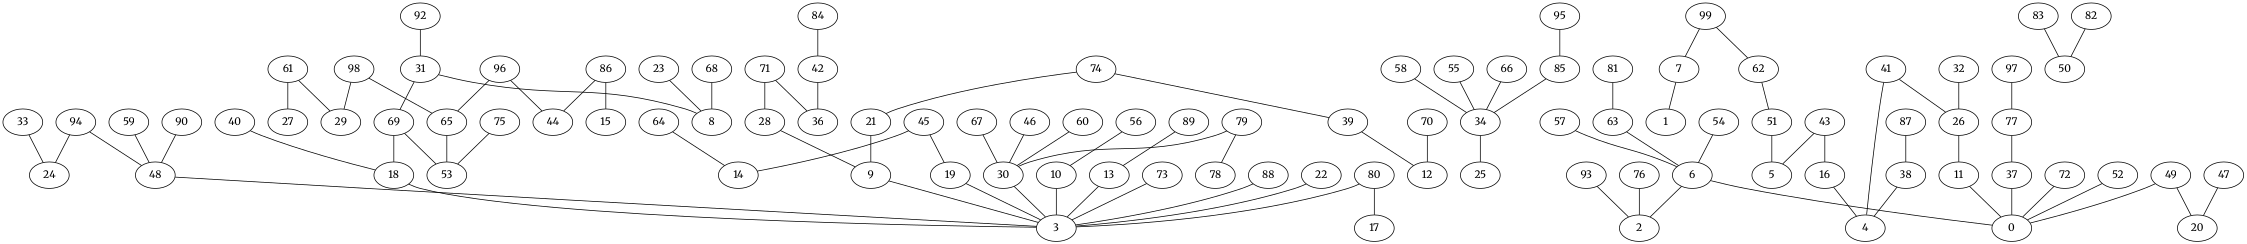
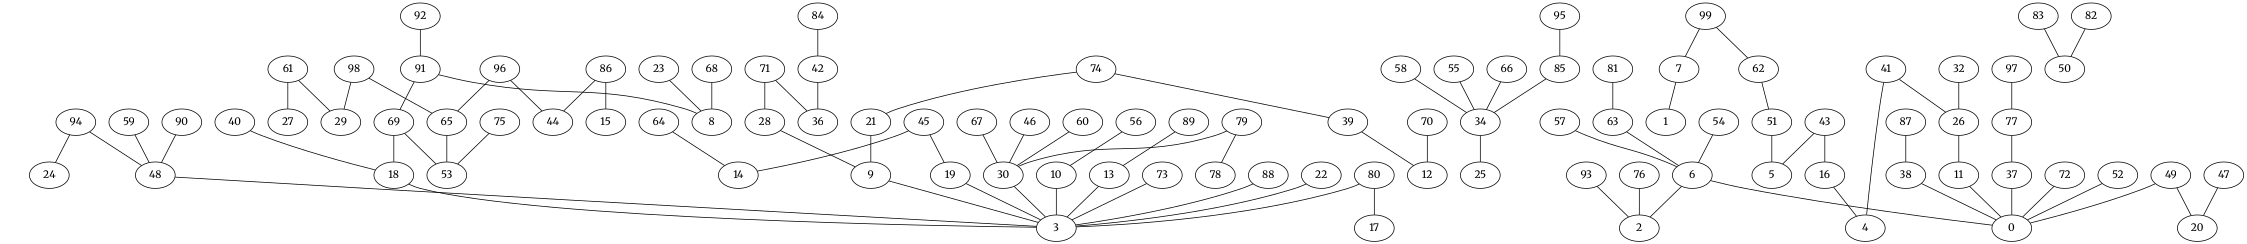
node "31": label "31" -> "91"
node "33": removed
edge "38" -- "4": now "38" -- "0"
